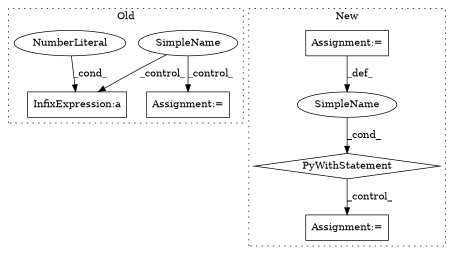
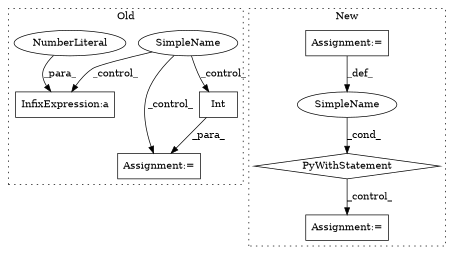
edge "NumberLiteral" -> "InfixExpression:a": label "_cond_" -> "_para_"
node "Int": added
